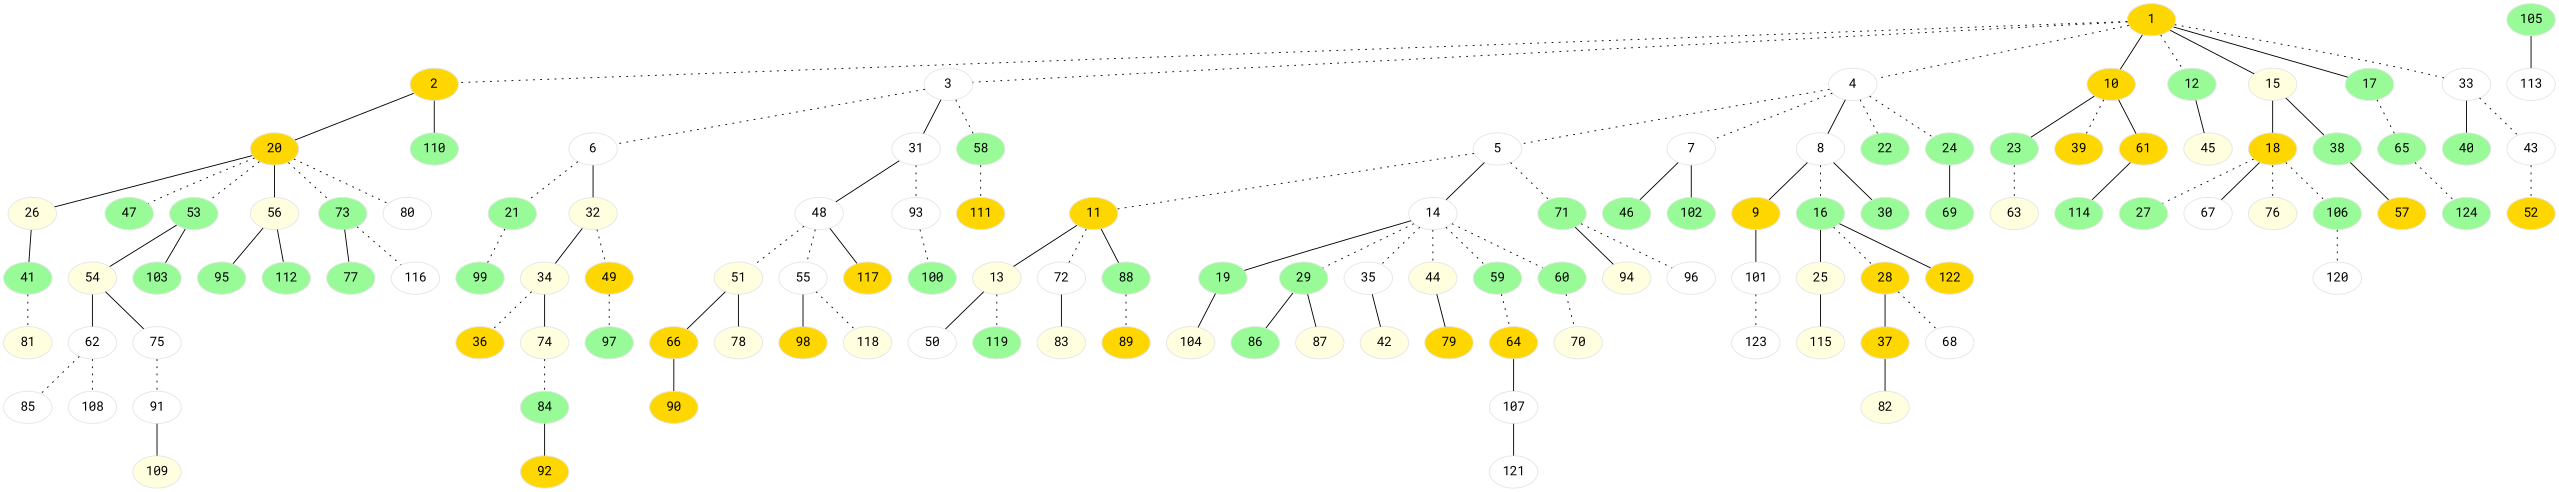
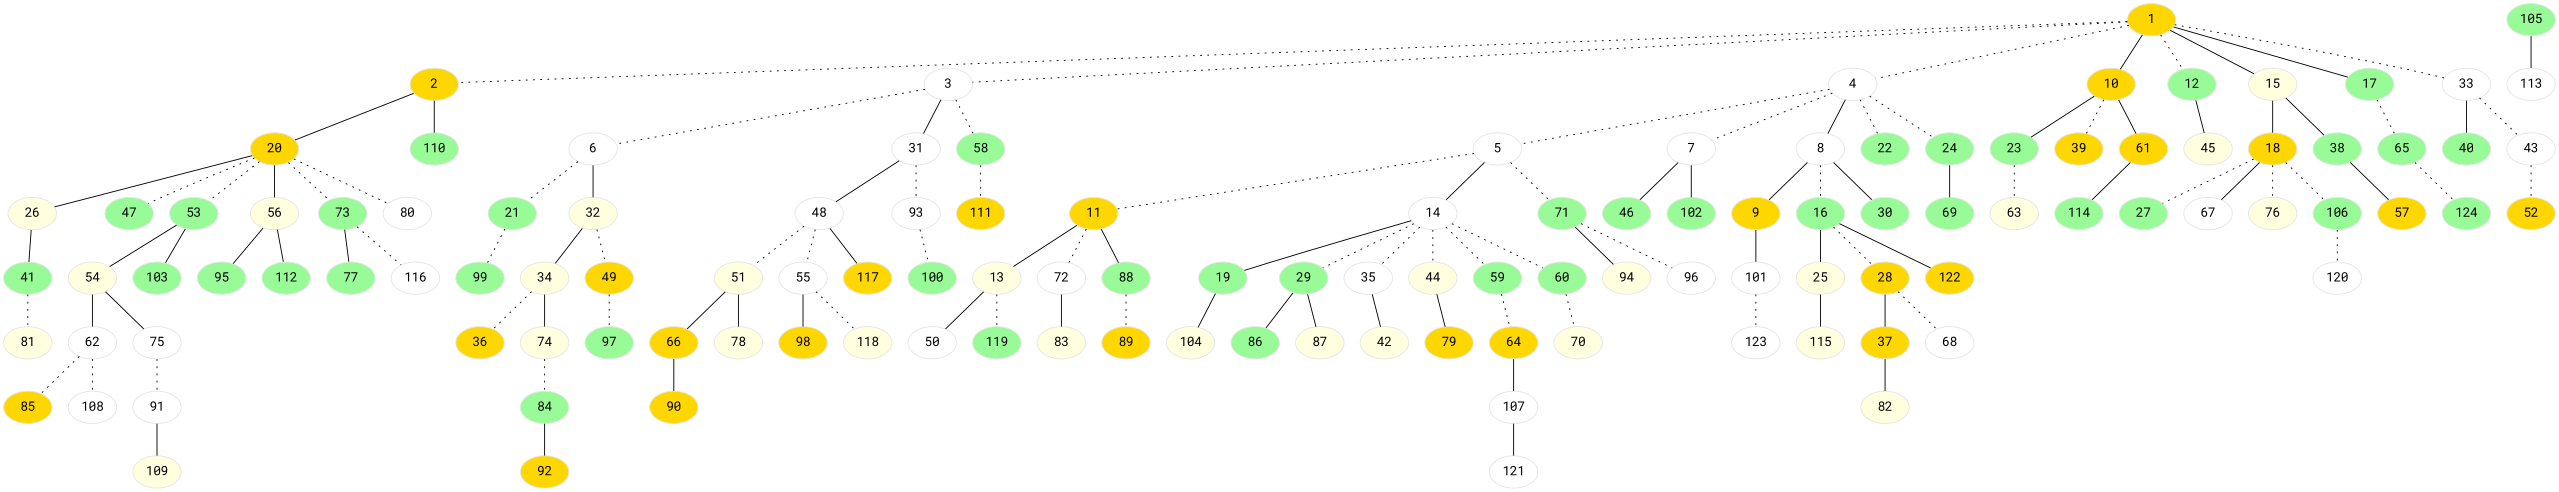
node "85": fillcolor white -> gold
